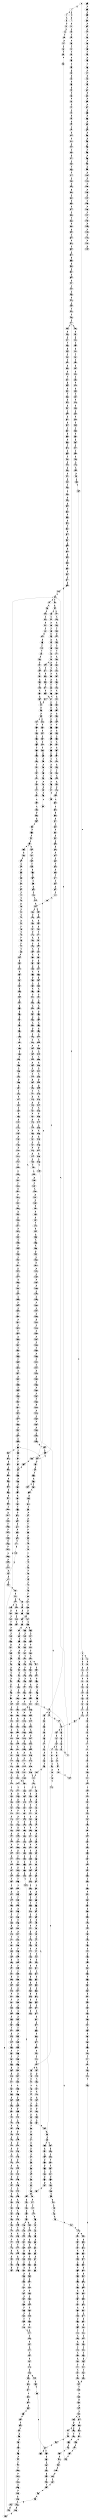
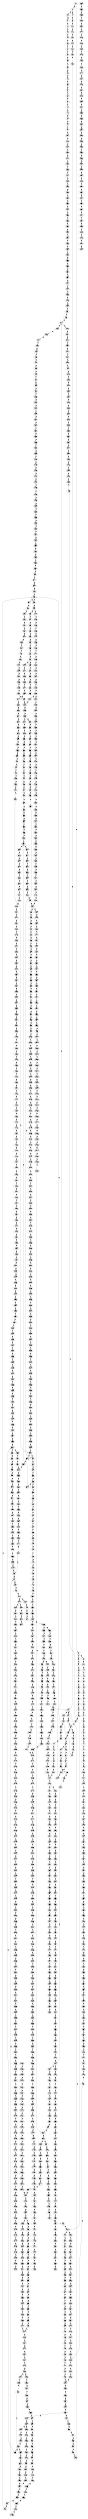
edge "S1117" -> "S1125": now "S1117" -> "S1102"
